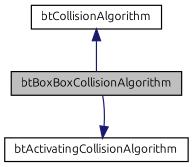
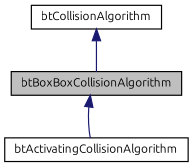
edge "btBoxBoxCollisionAlgorithm" -> "btActivatingCollisionAlgorithm": reversed
